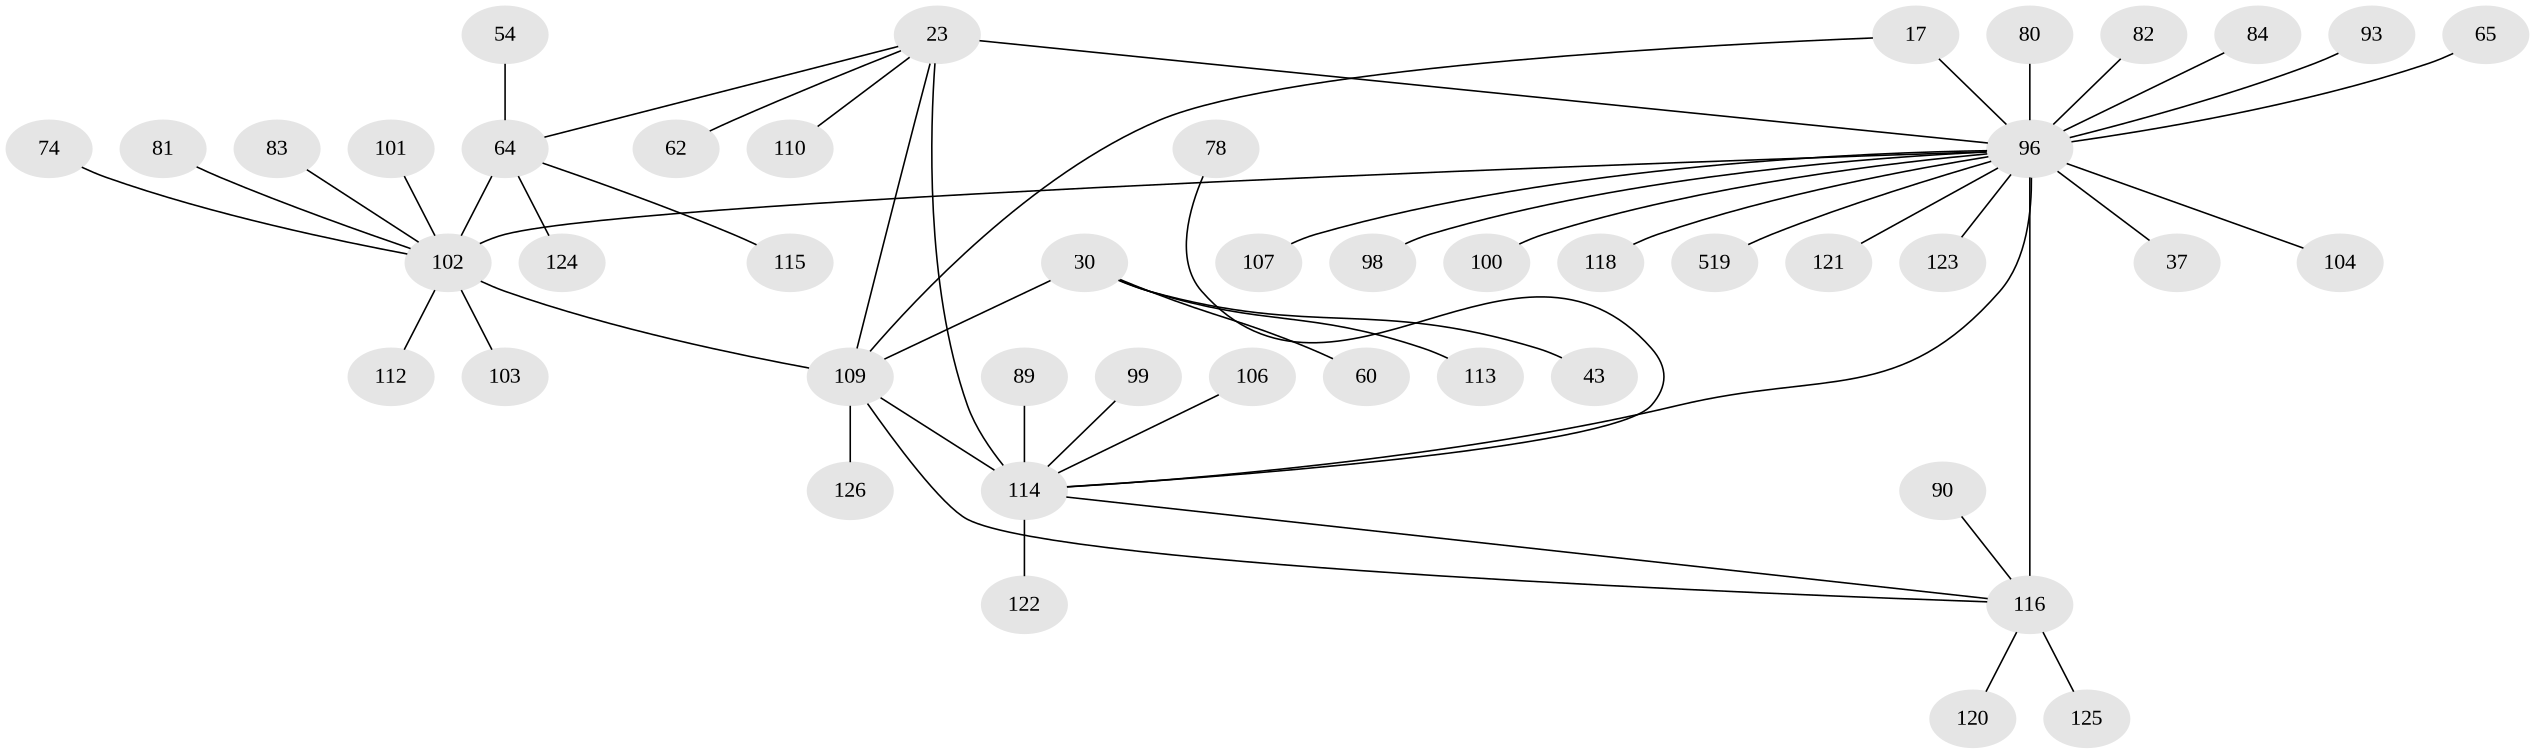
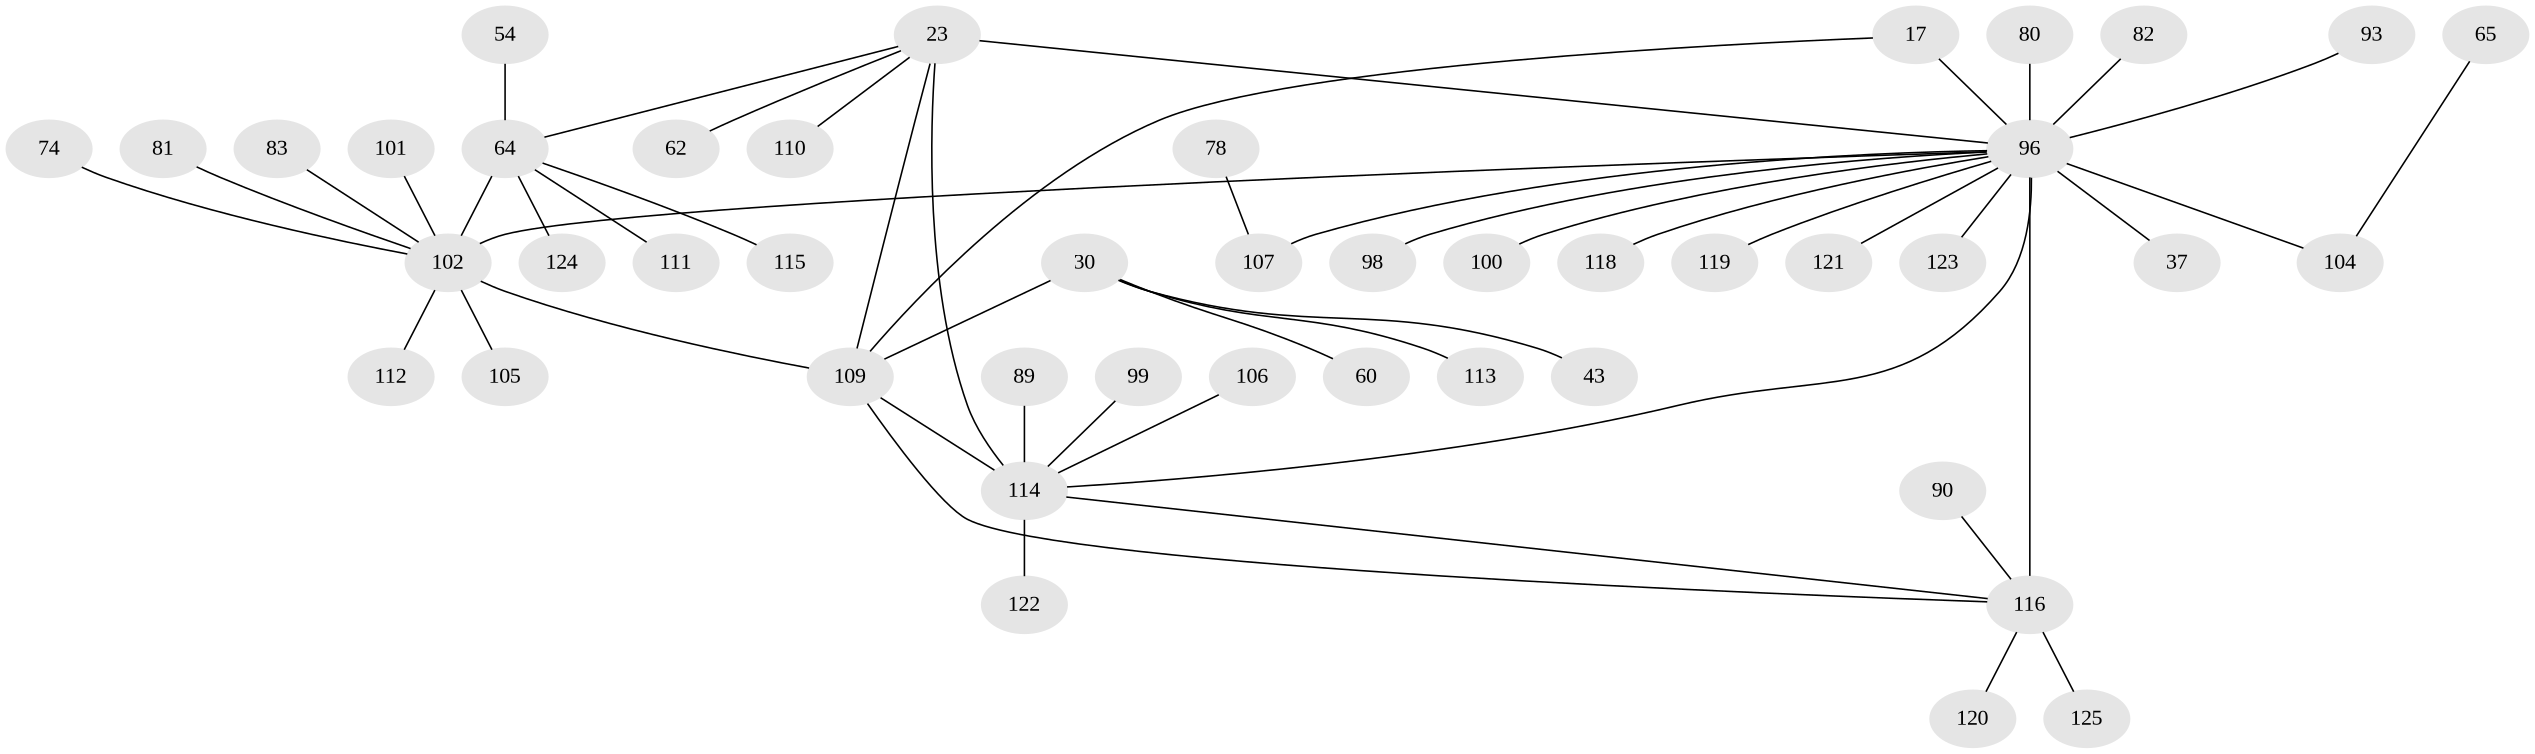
node "84": removed
edge "65" -- "96": now "65" -- "104"
node "111": added
node "519": label "519" -> "119"
edge "78" -- "114": now "78" -- "107"
node "103": label "103" -> "105"
node "126": removed
